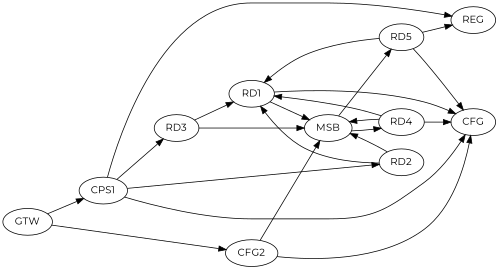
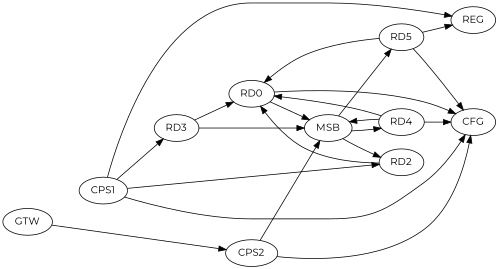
node "RD1": label "RD1" -> "RD0"
edge "RD2" -> "MSB": reversed
edge "GTW" -> "CPS1": removed
node "CFG2": label "CFG2" -> "CPS2"
